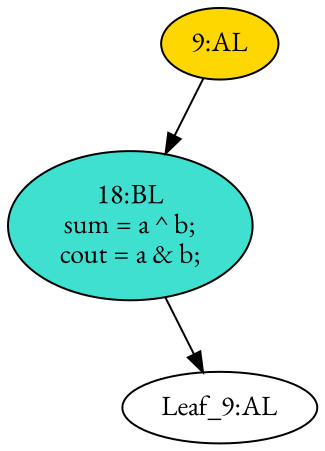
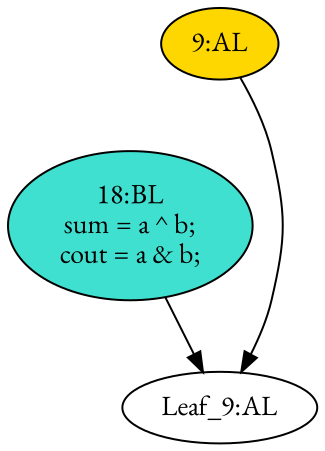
edge "9:AL" -> "18:BL sum = a ^ b; cout = a & b;": now "9:AL" -> "Leaf_9:AL"
